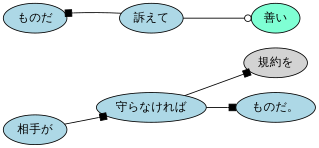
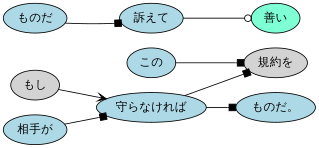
edge "訴えて" -> "ものだ": reversed
node "この": added
node "もし": added
